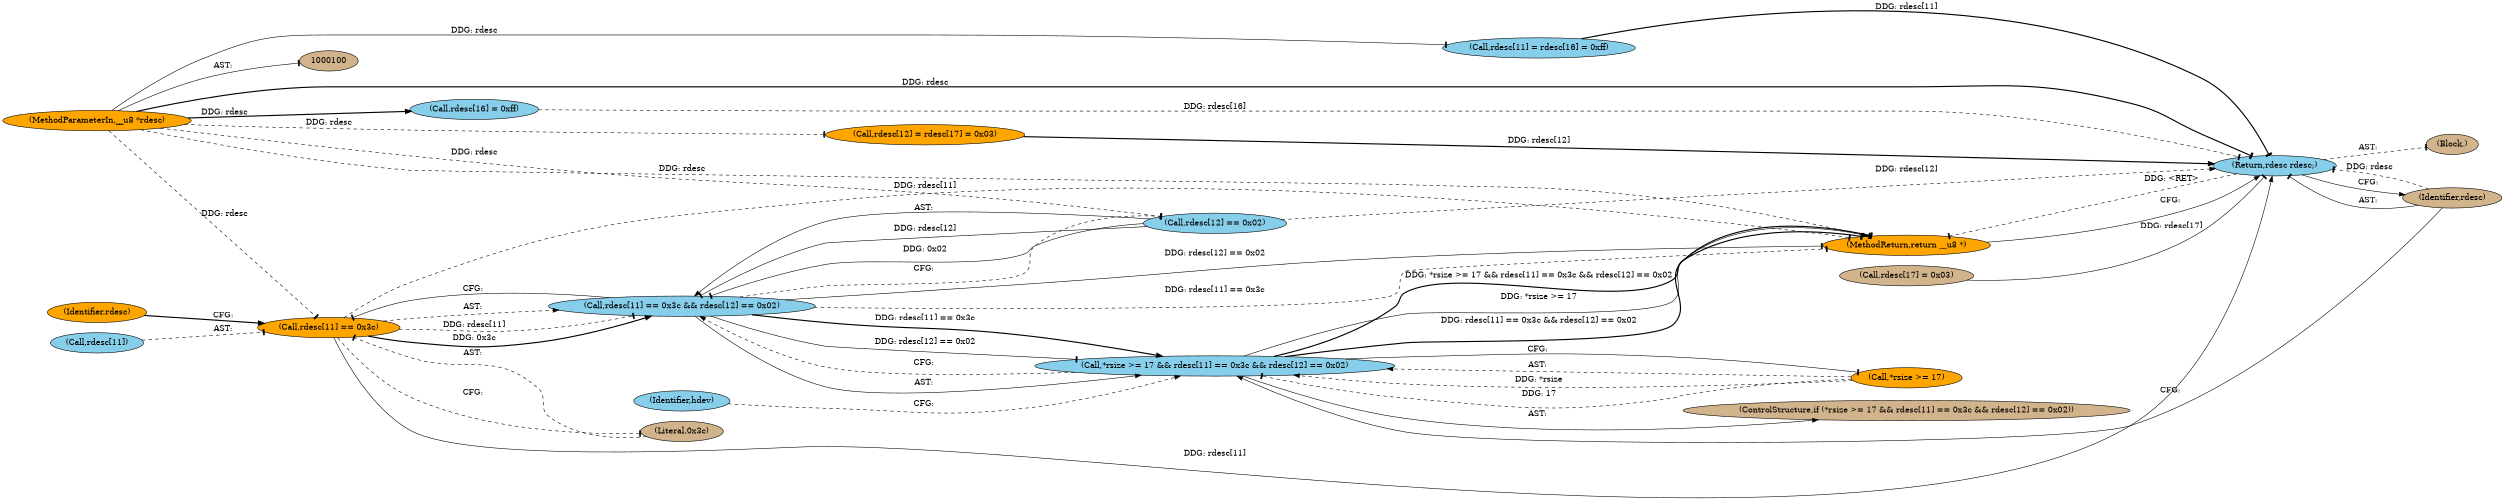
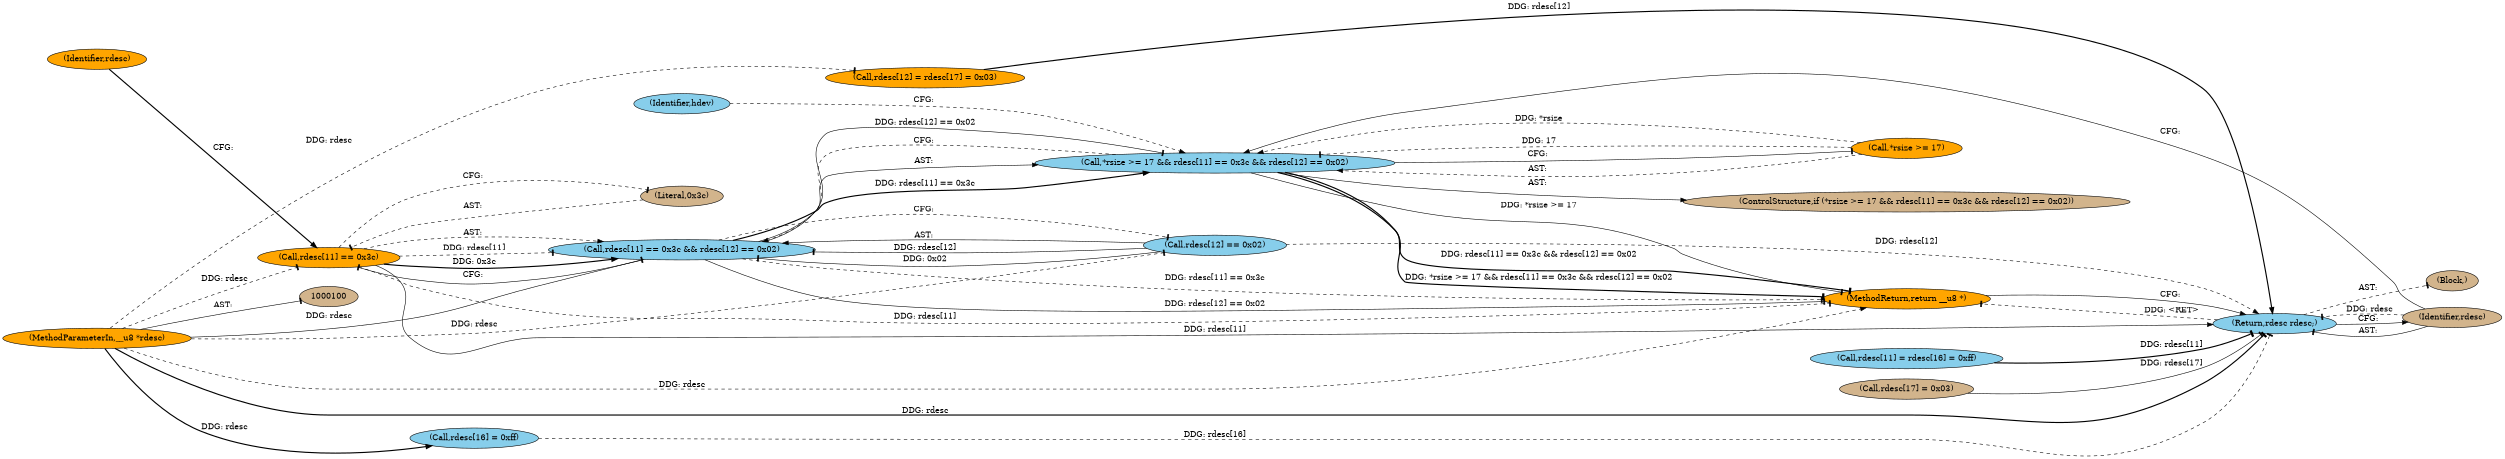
edge "(MethodParameterIn,__u8 *rdesc)" -> "(Call,rdesc[11] = rdesc[16] = 0xff)": now "(MethodParameterIn,__u8 *rdesc)" -> "(Call,rdesc[11] == 0x3c && rdesc[12] == 0x02)"
node "(Call,rdesc[11])": removed
